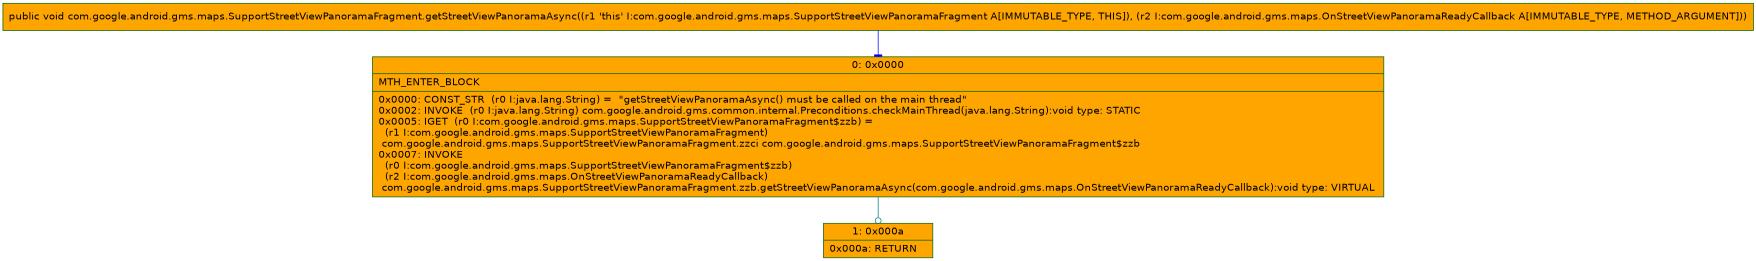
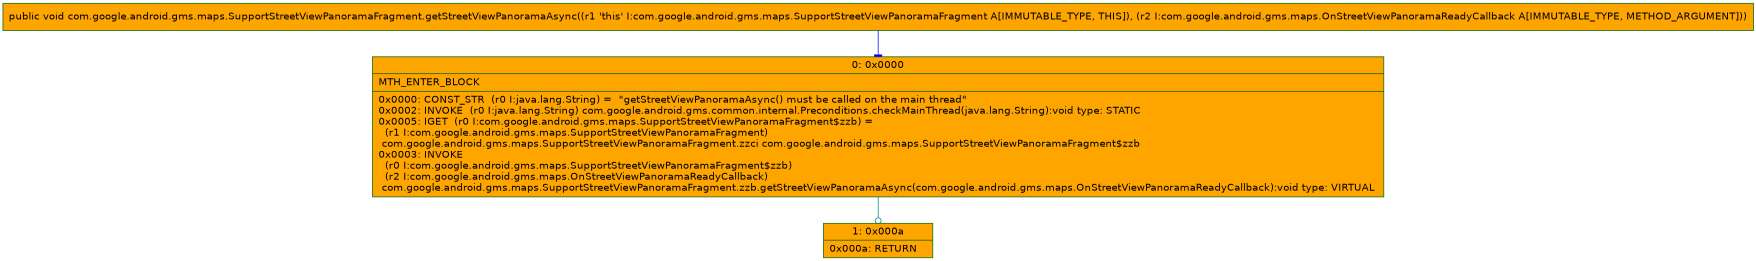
node "0: 0x0000": text "0x0007: INVOKE" -> "0x0003: INVOKE"
